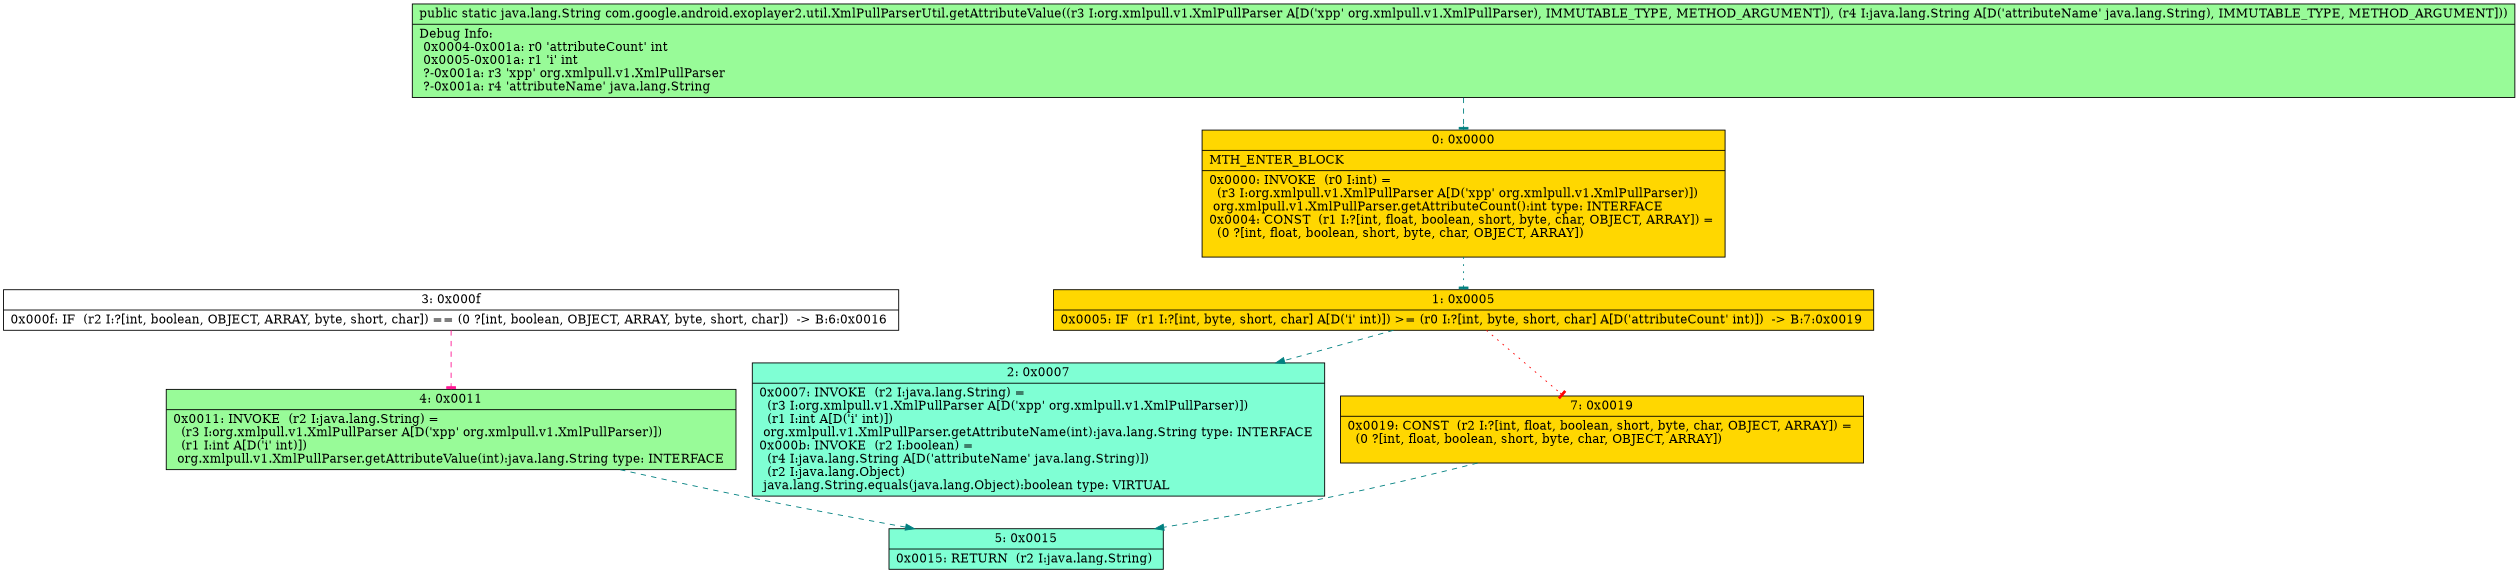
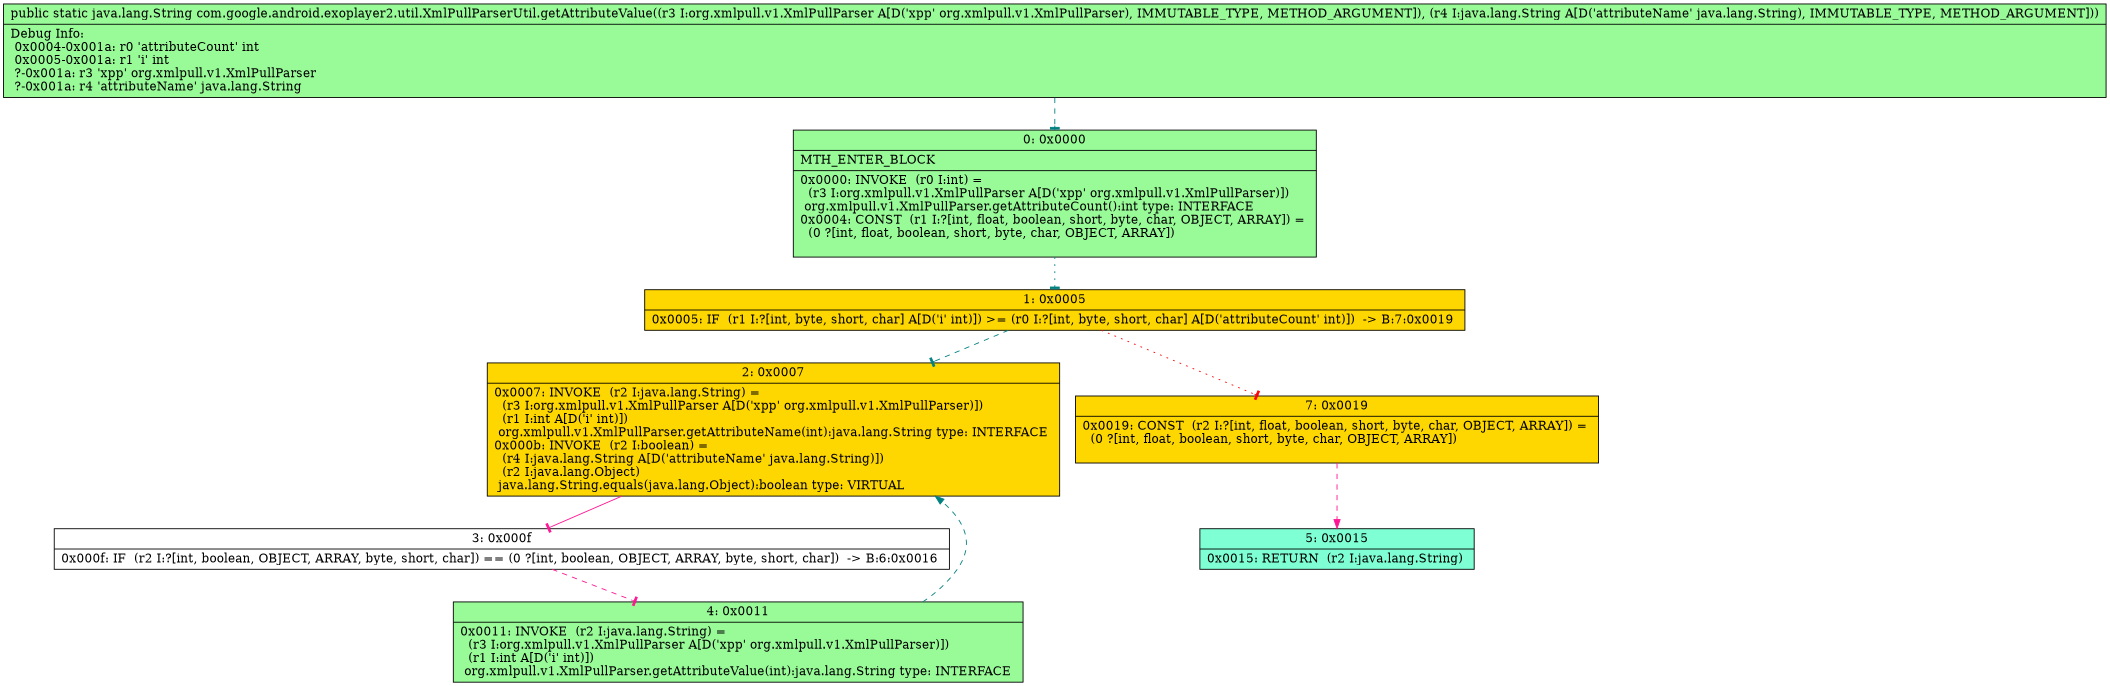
node "0: 0x0000": fillcolor gold -> palegreen
edge "1: 0x0005" -> "2: 0x0007": arrowhead normal -> tee
node "2: 0x0007": fillcolor aquamarine -> gold
edge "7: 0x0019" -> "5: 0x0015": color teal -> deeppink
edge "4: 0x0011" -> "5: 0x0015": now "4: 0x0011" -> "2: 0x0007"
edge "2: 0x0007" -> "3: 0x000f": added
